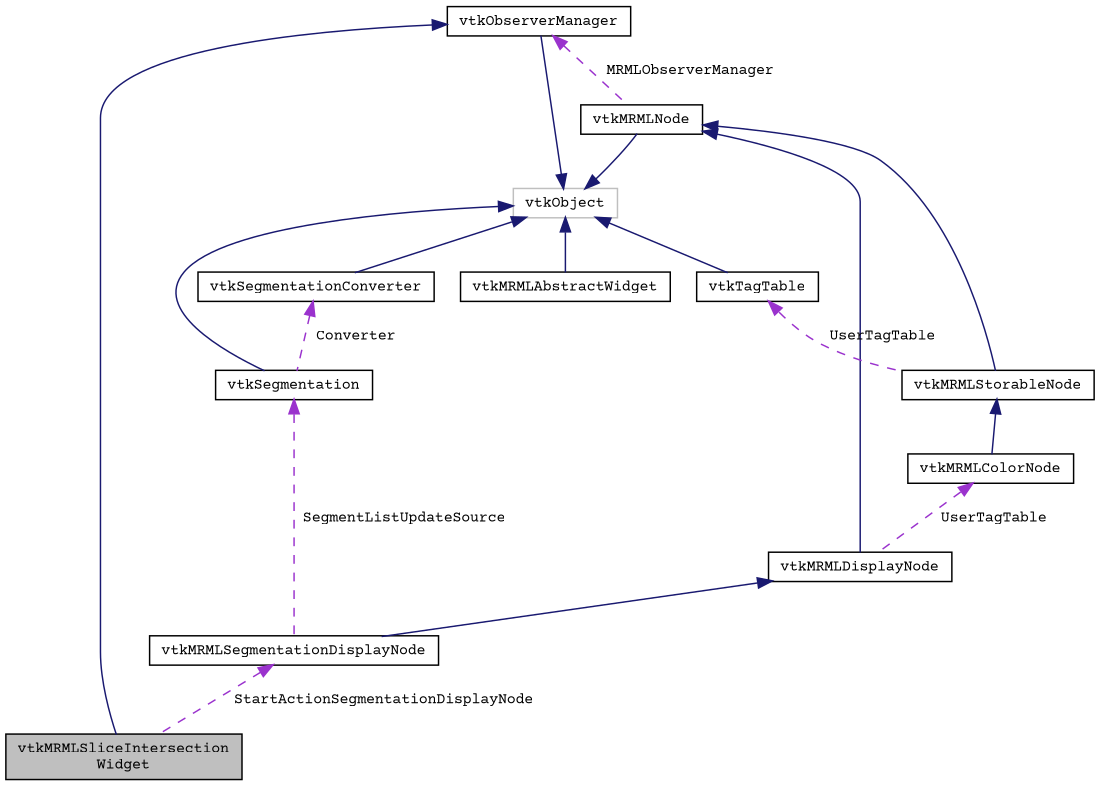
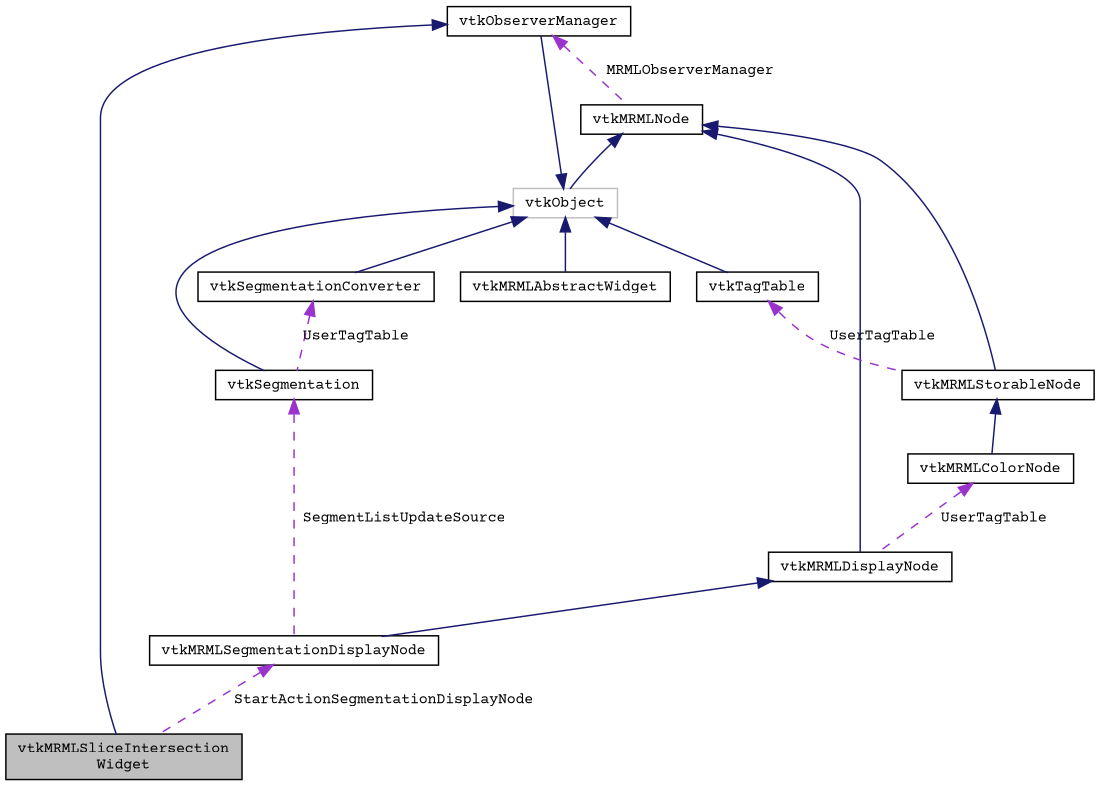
edge "vtkMRMLNode" -> "vtkObject": reversed
edge "vtkSegmentation" -> "vtkSegmentationConverter": label " Converter" -> " UserTagTable"
